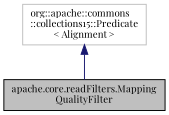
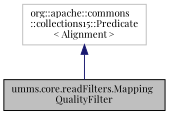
node "apache.core.readFilters.Mapping QualityFilter": label "apache.core.readFilters.Mapping QualityFilter" -> "umms.core.readFilters.Mapping QualityFilter"
